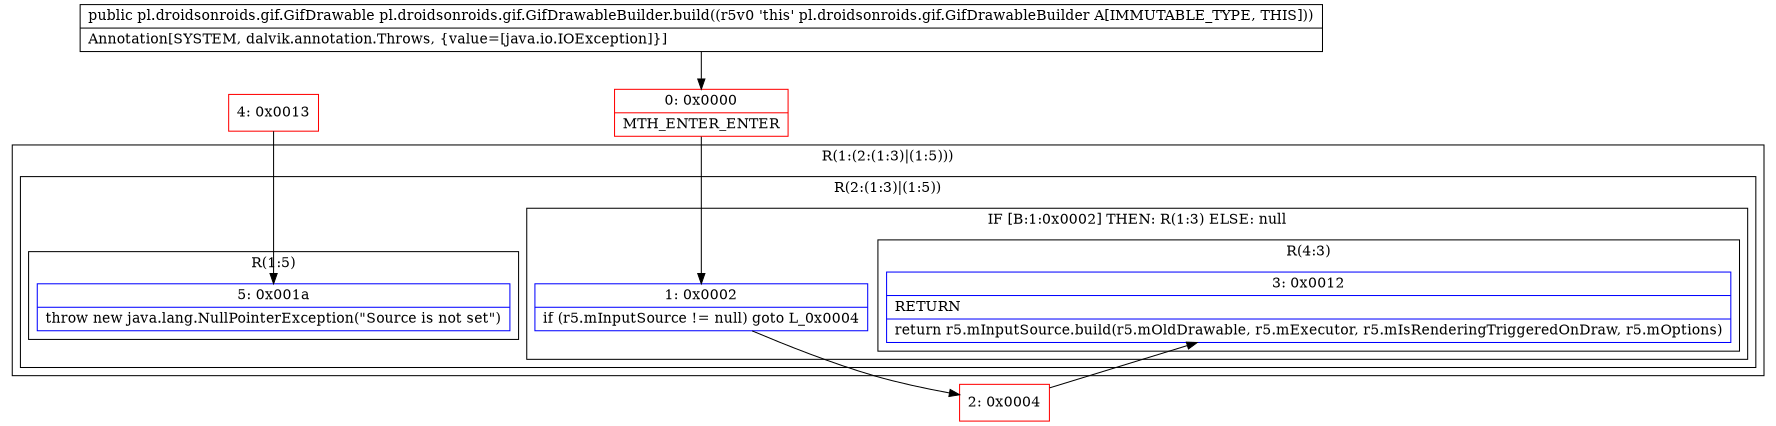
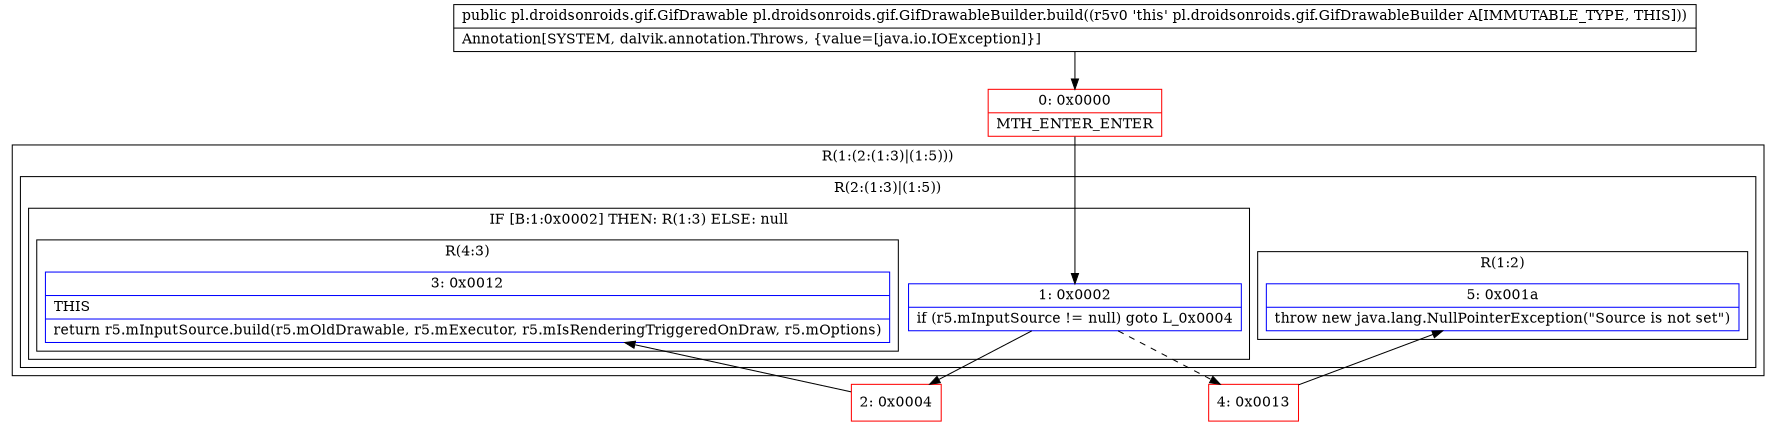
cluster "R(1:5)": label "R(1:5)" -> "R(1:2)"
node "3: 0x0012": text "RETURN" -> "THIS"
edge "1: 0x0002" -> "4: 0x0013": added
